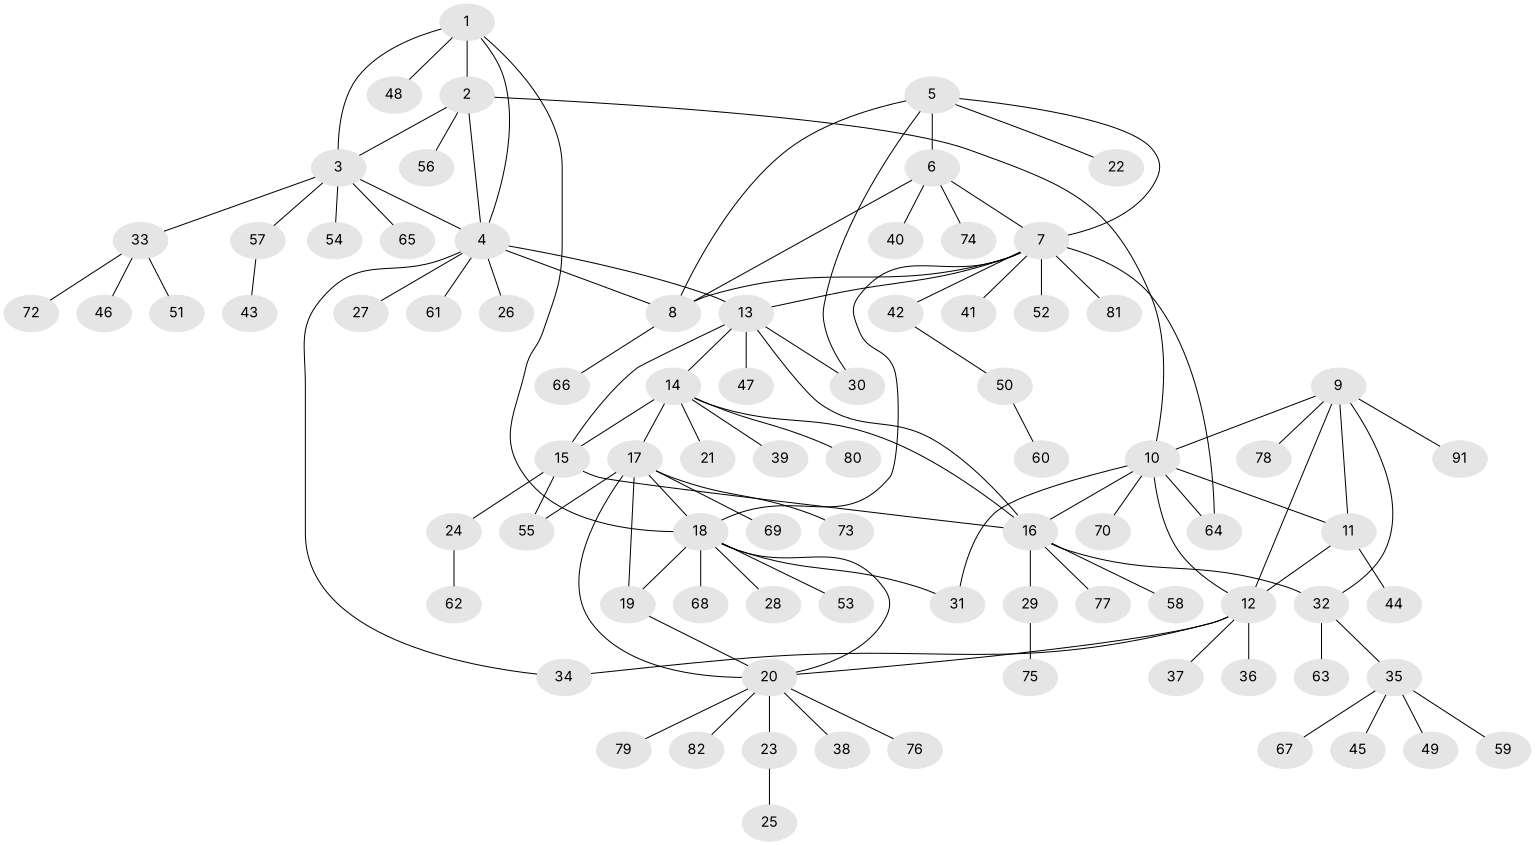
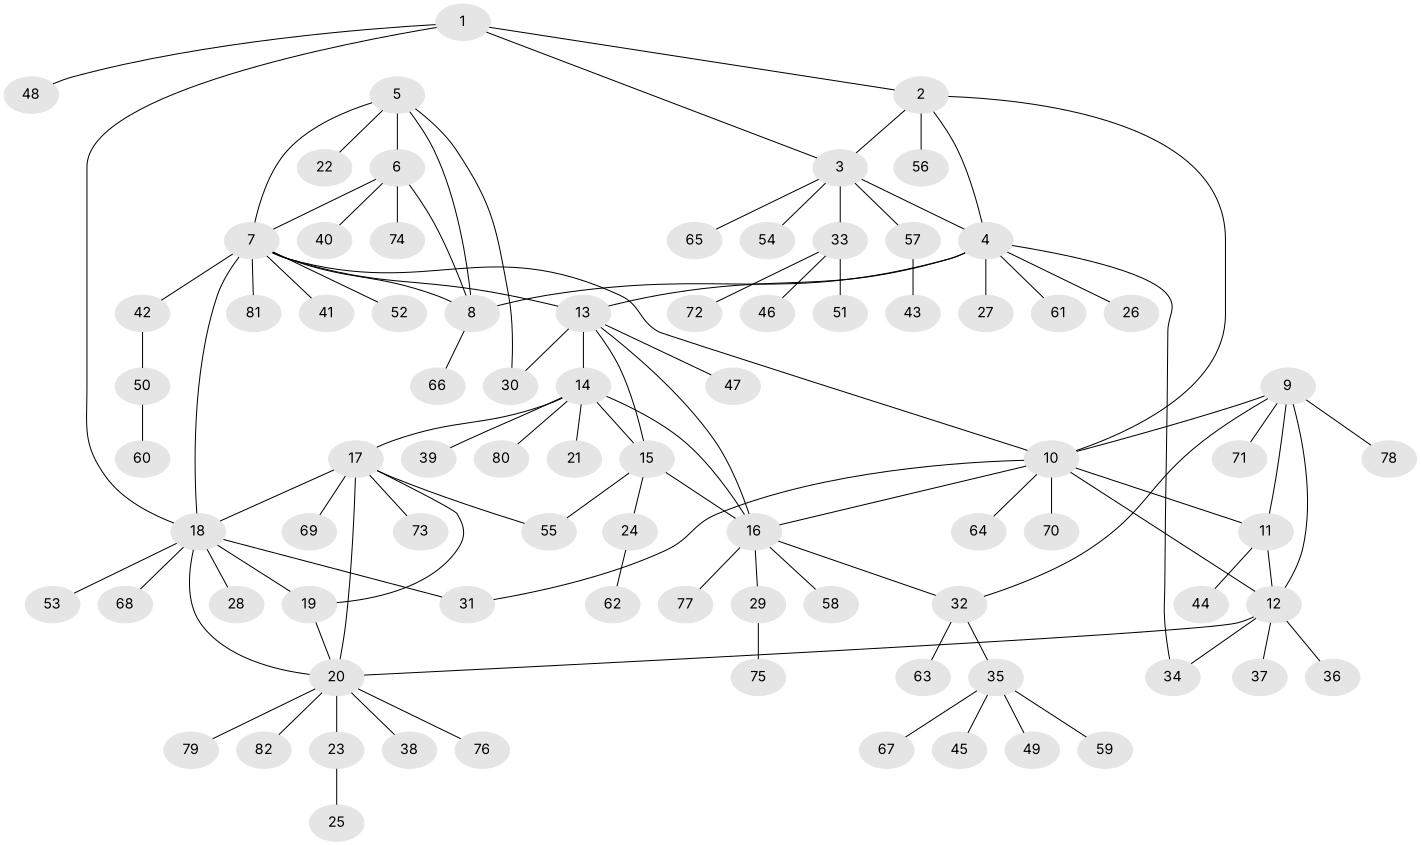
edge "1" -- "4": removed
edge "7" -- "64": now "7" -- "10"
node "91": label "91" -> "71"
